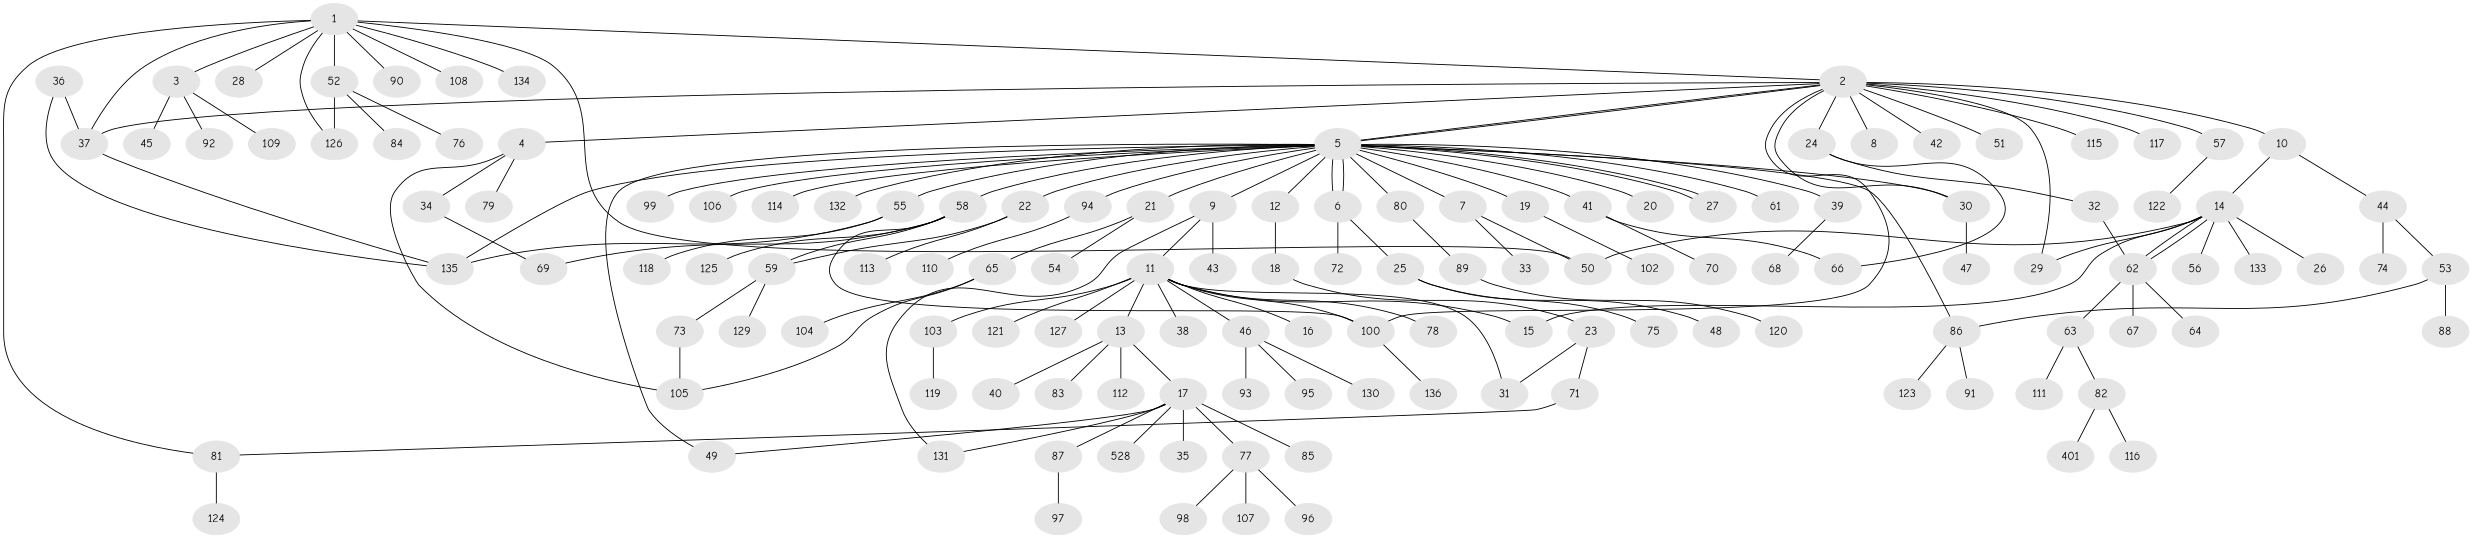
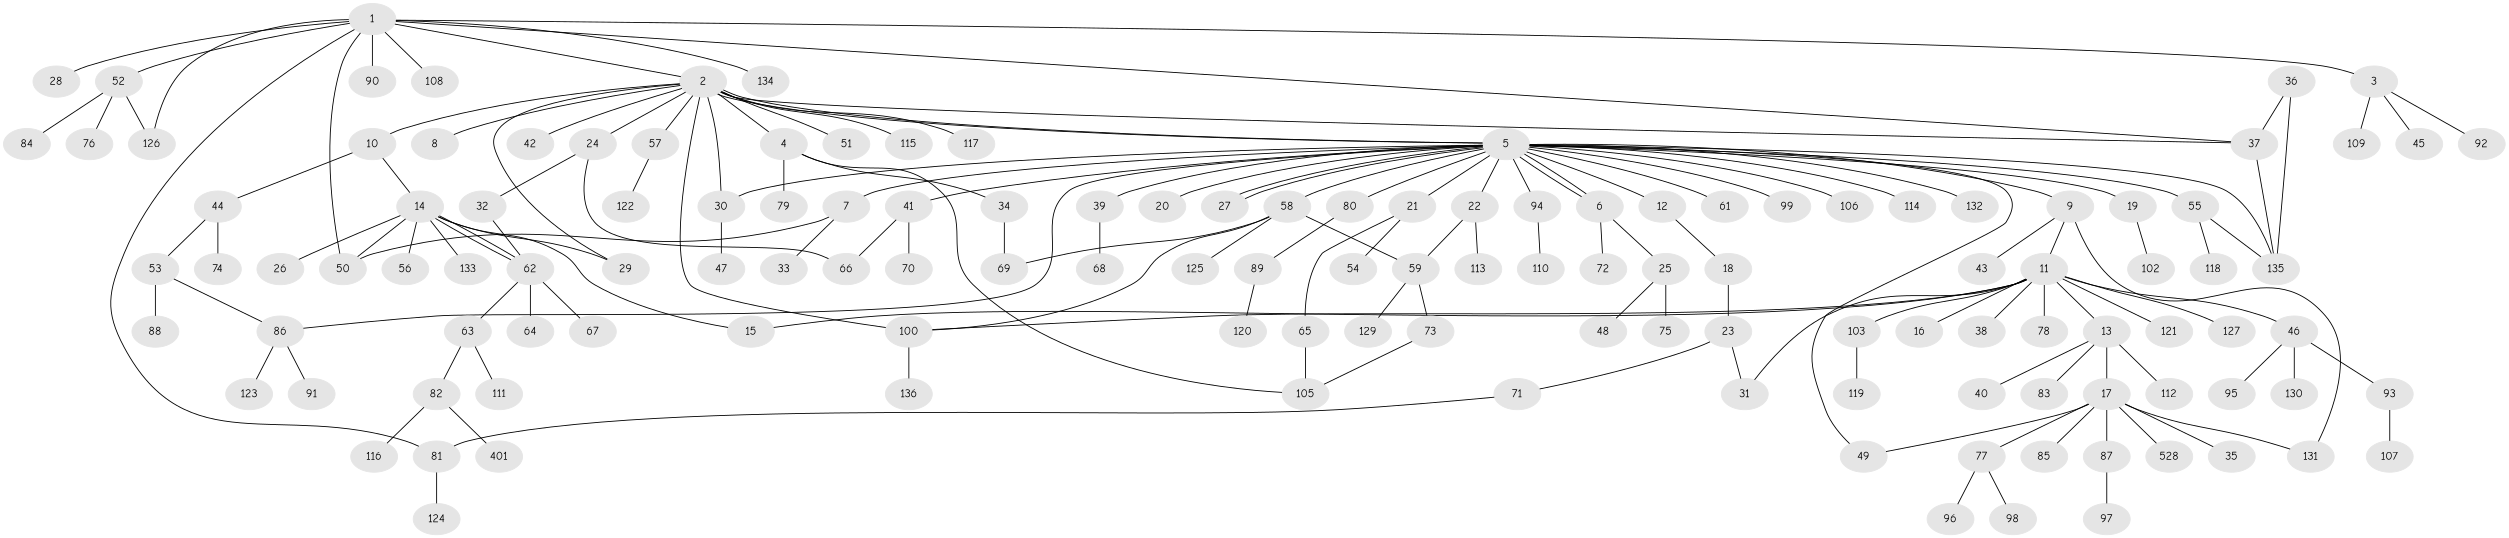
node "104": removed
edge "77" -- "107": now "93" -- "107"
